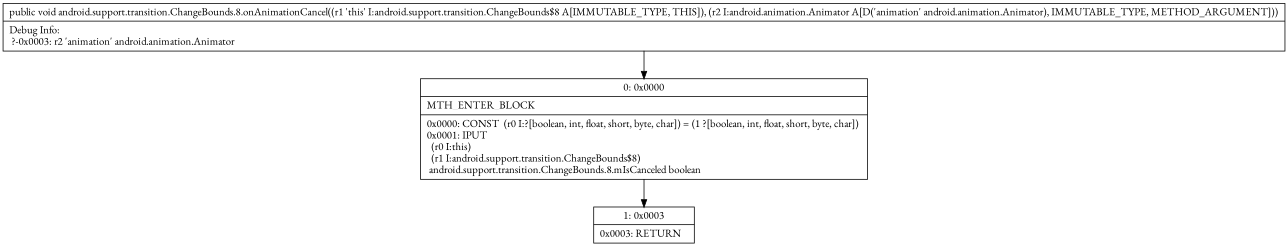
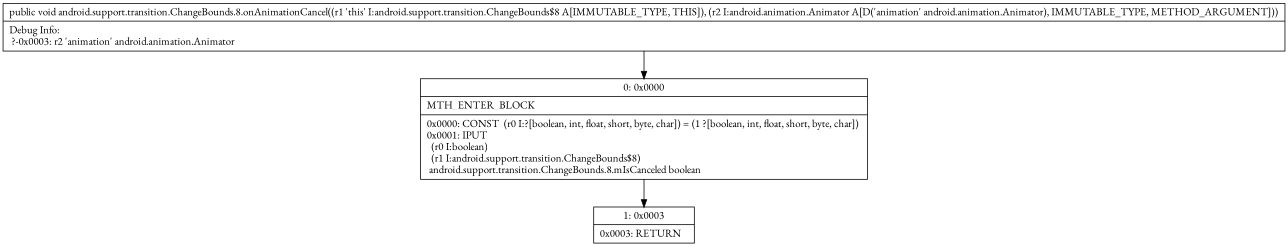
node "0: 0x0000": text "(r0 I:this)" -> "(r0 I:boolean)"
